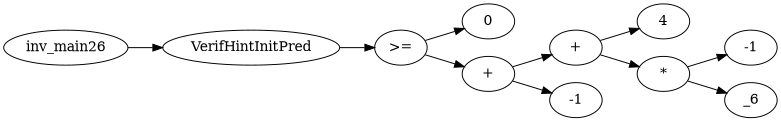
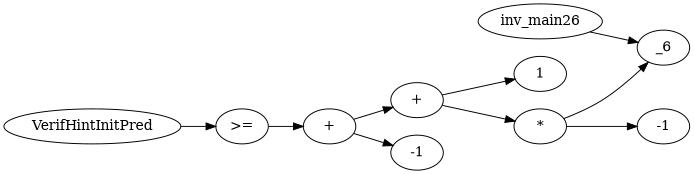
node "0": removed
node "4": label "4" -> "1"
edge "inv_main26" -> "VerifHintInitPred": now "inv_main26" -> "_6"
